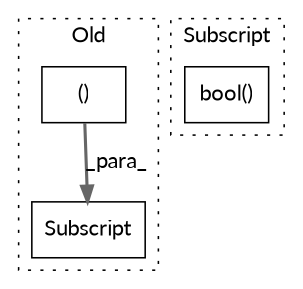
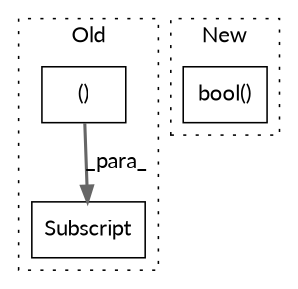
cluster "Subscript": label "Subscript" -> "New"
